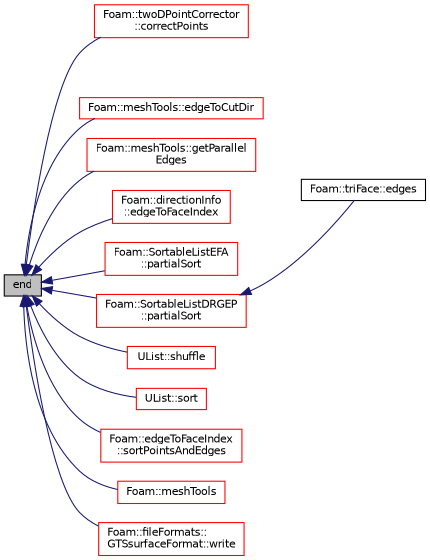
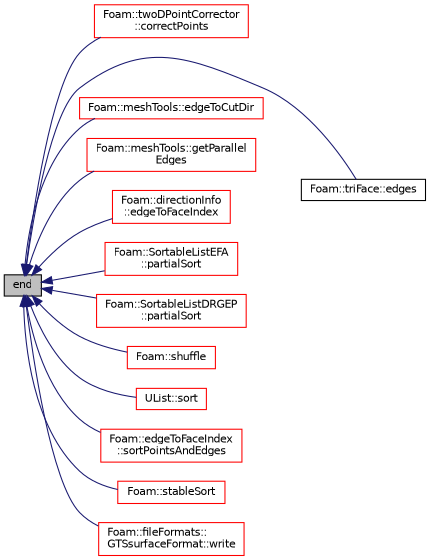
edge "Foam::triFace::edges" -> "Foam::SortableListDRGEP ::partialSort": now "Foam::triFace::edges" -> "end"
node "UList::shuffle": label "UList::shuffle" -> "Foam::shuffle"
node "Foam::meshTools": label "Foam::meshTools" -> "Foam::stableSort"
